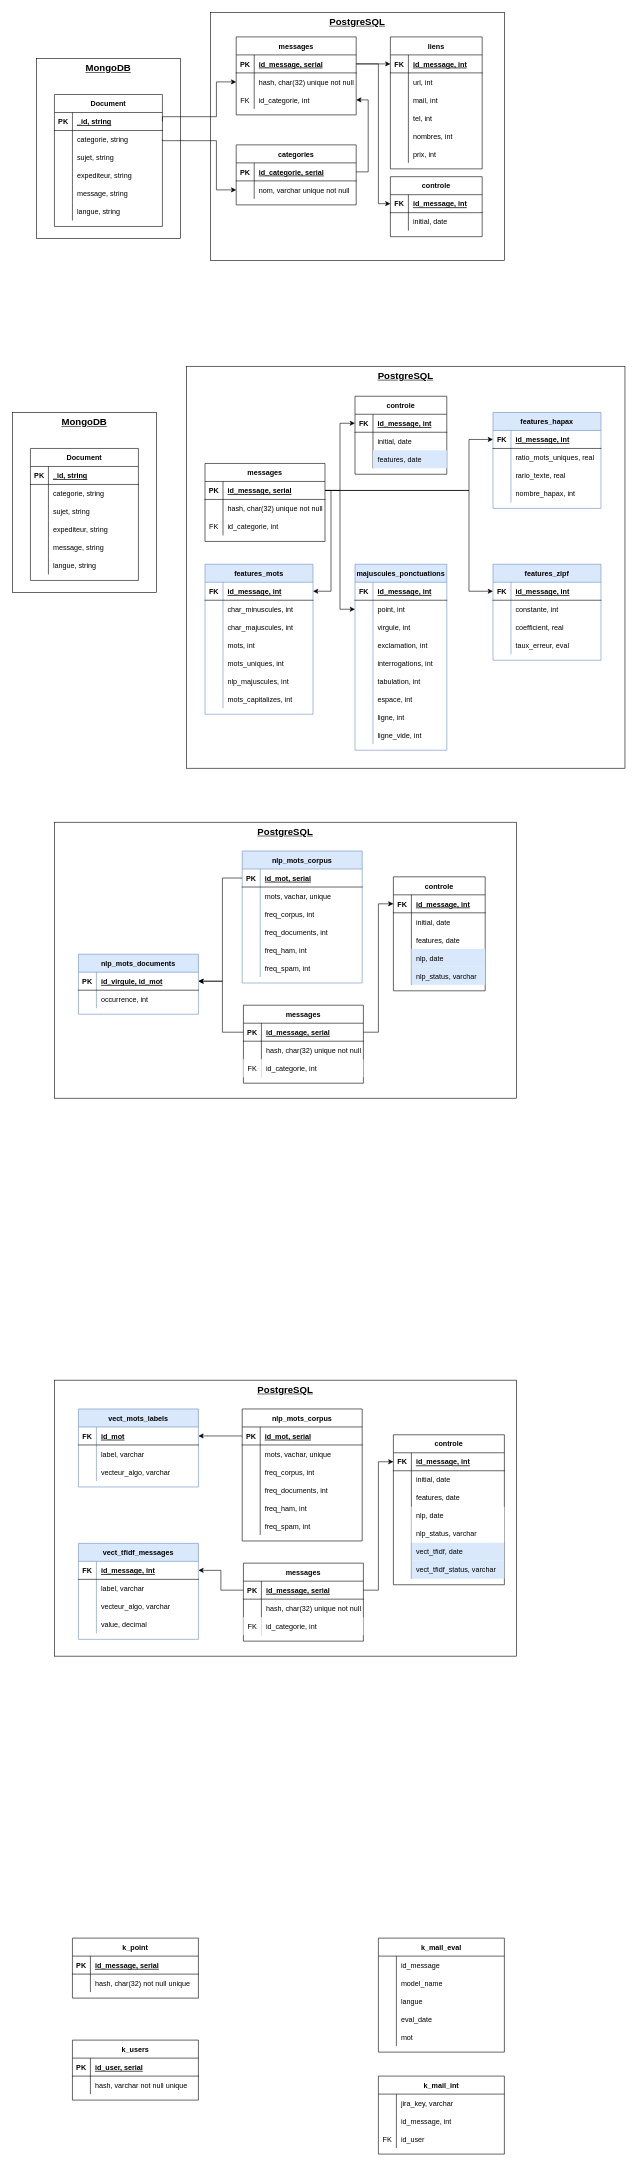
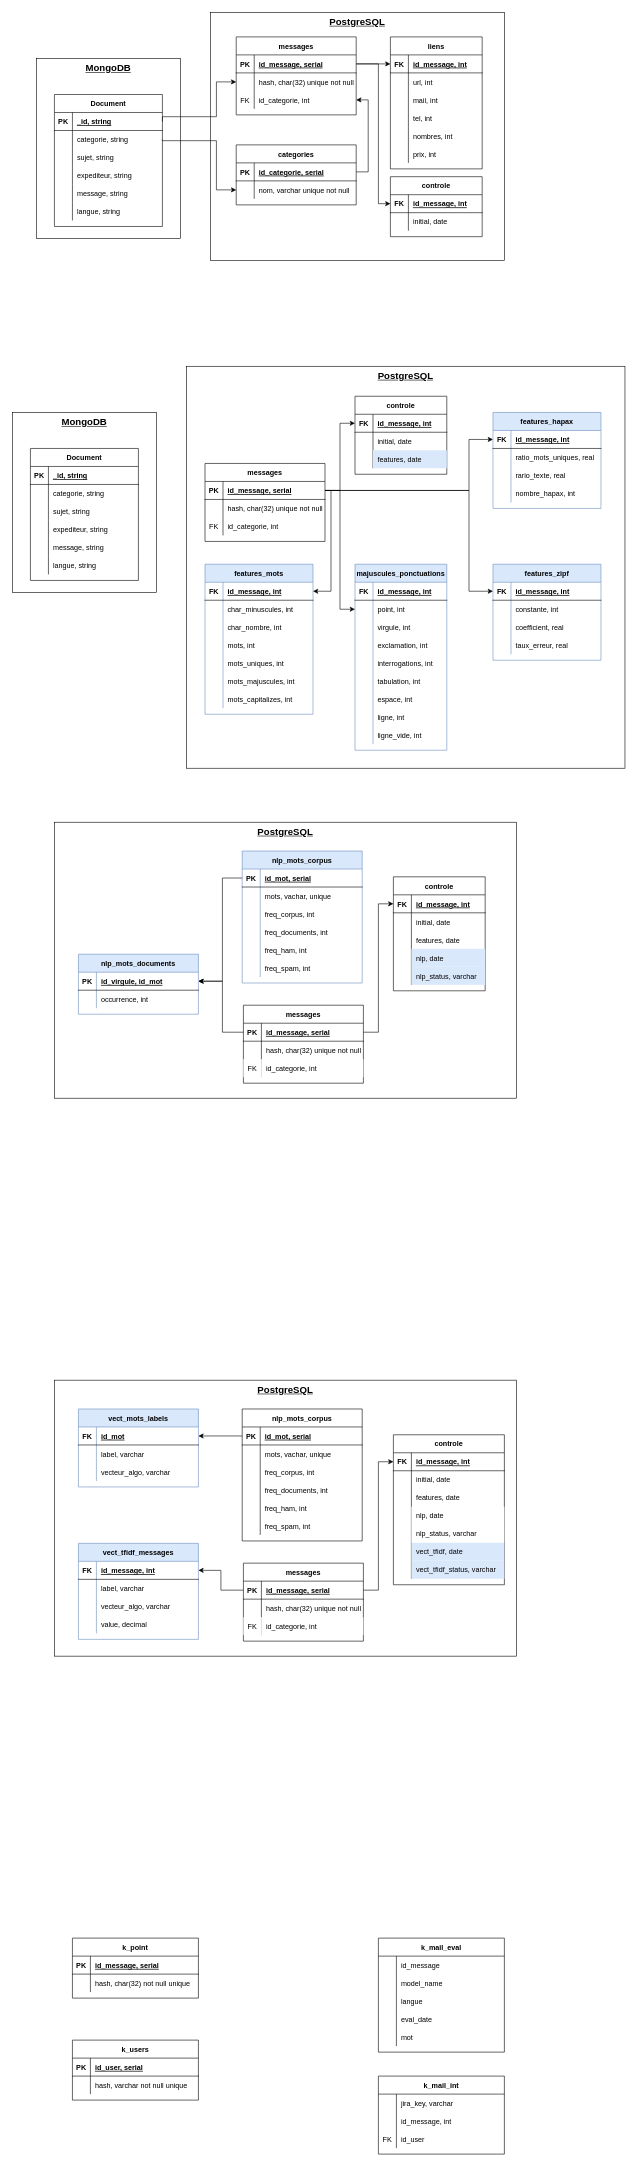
node "char_majuscules, int": label "char_majuscules, int" -> "char_nombre, int"
node "taux_erreur, eval": label "taux_erreur, eval" -> "taux_erreur, real"
node "nlp_majuscules, int": label "nlp_majuscules, int" -> "mots_majuscules, int"
